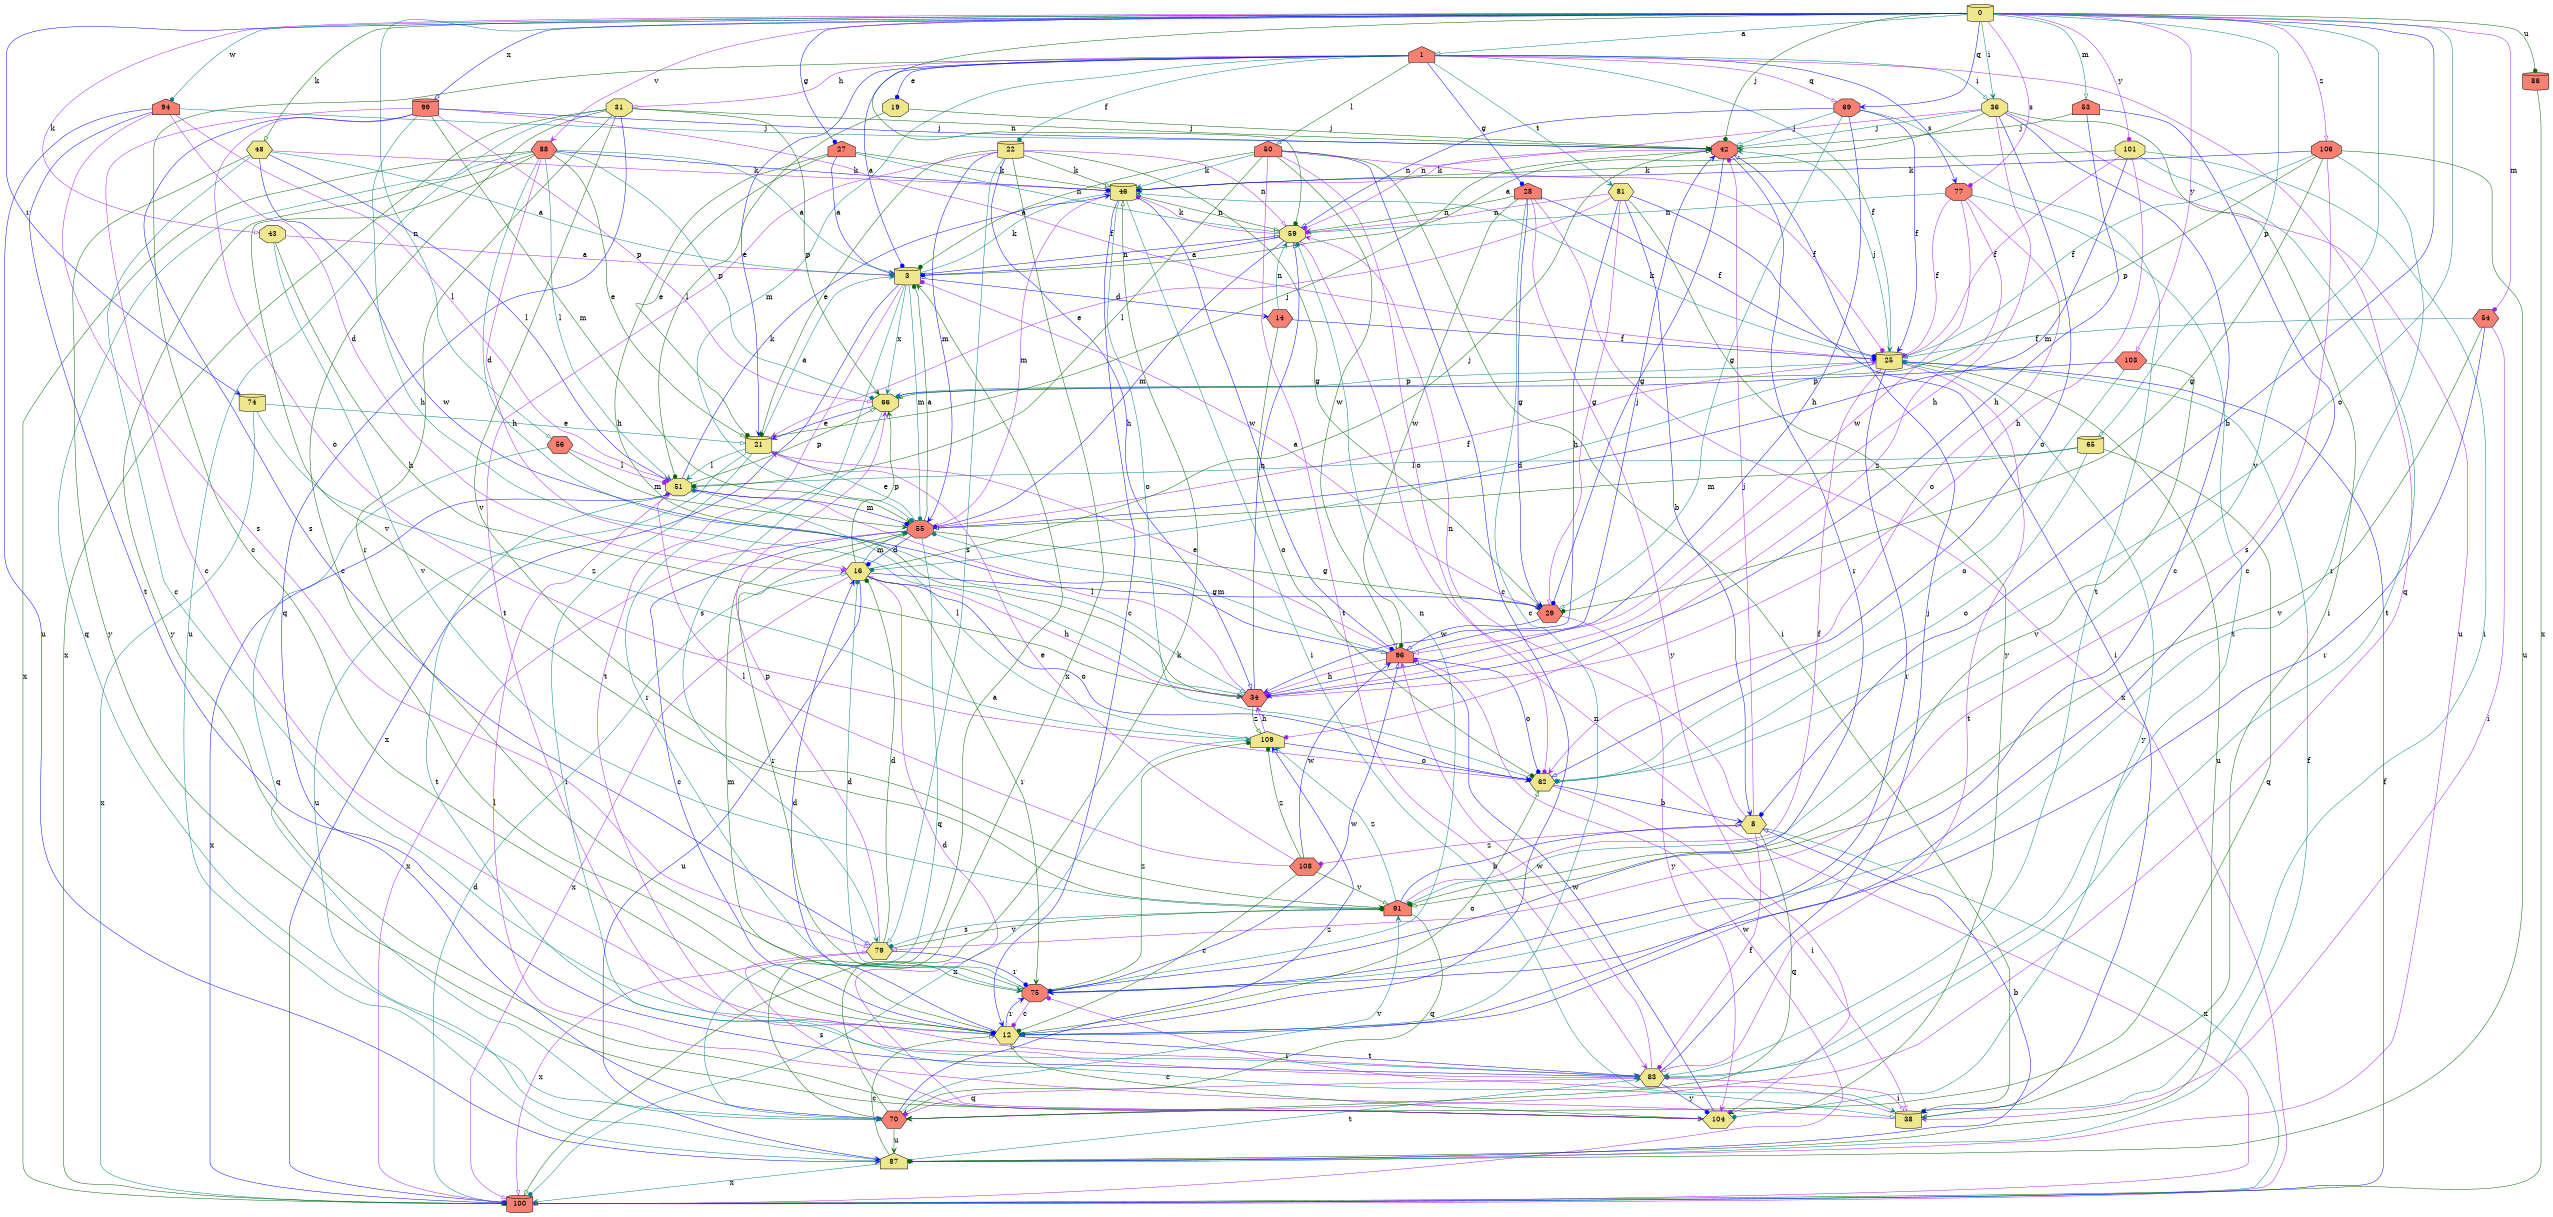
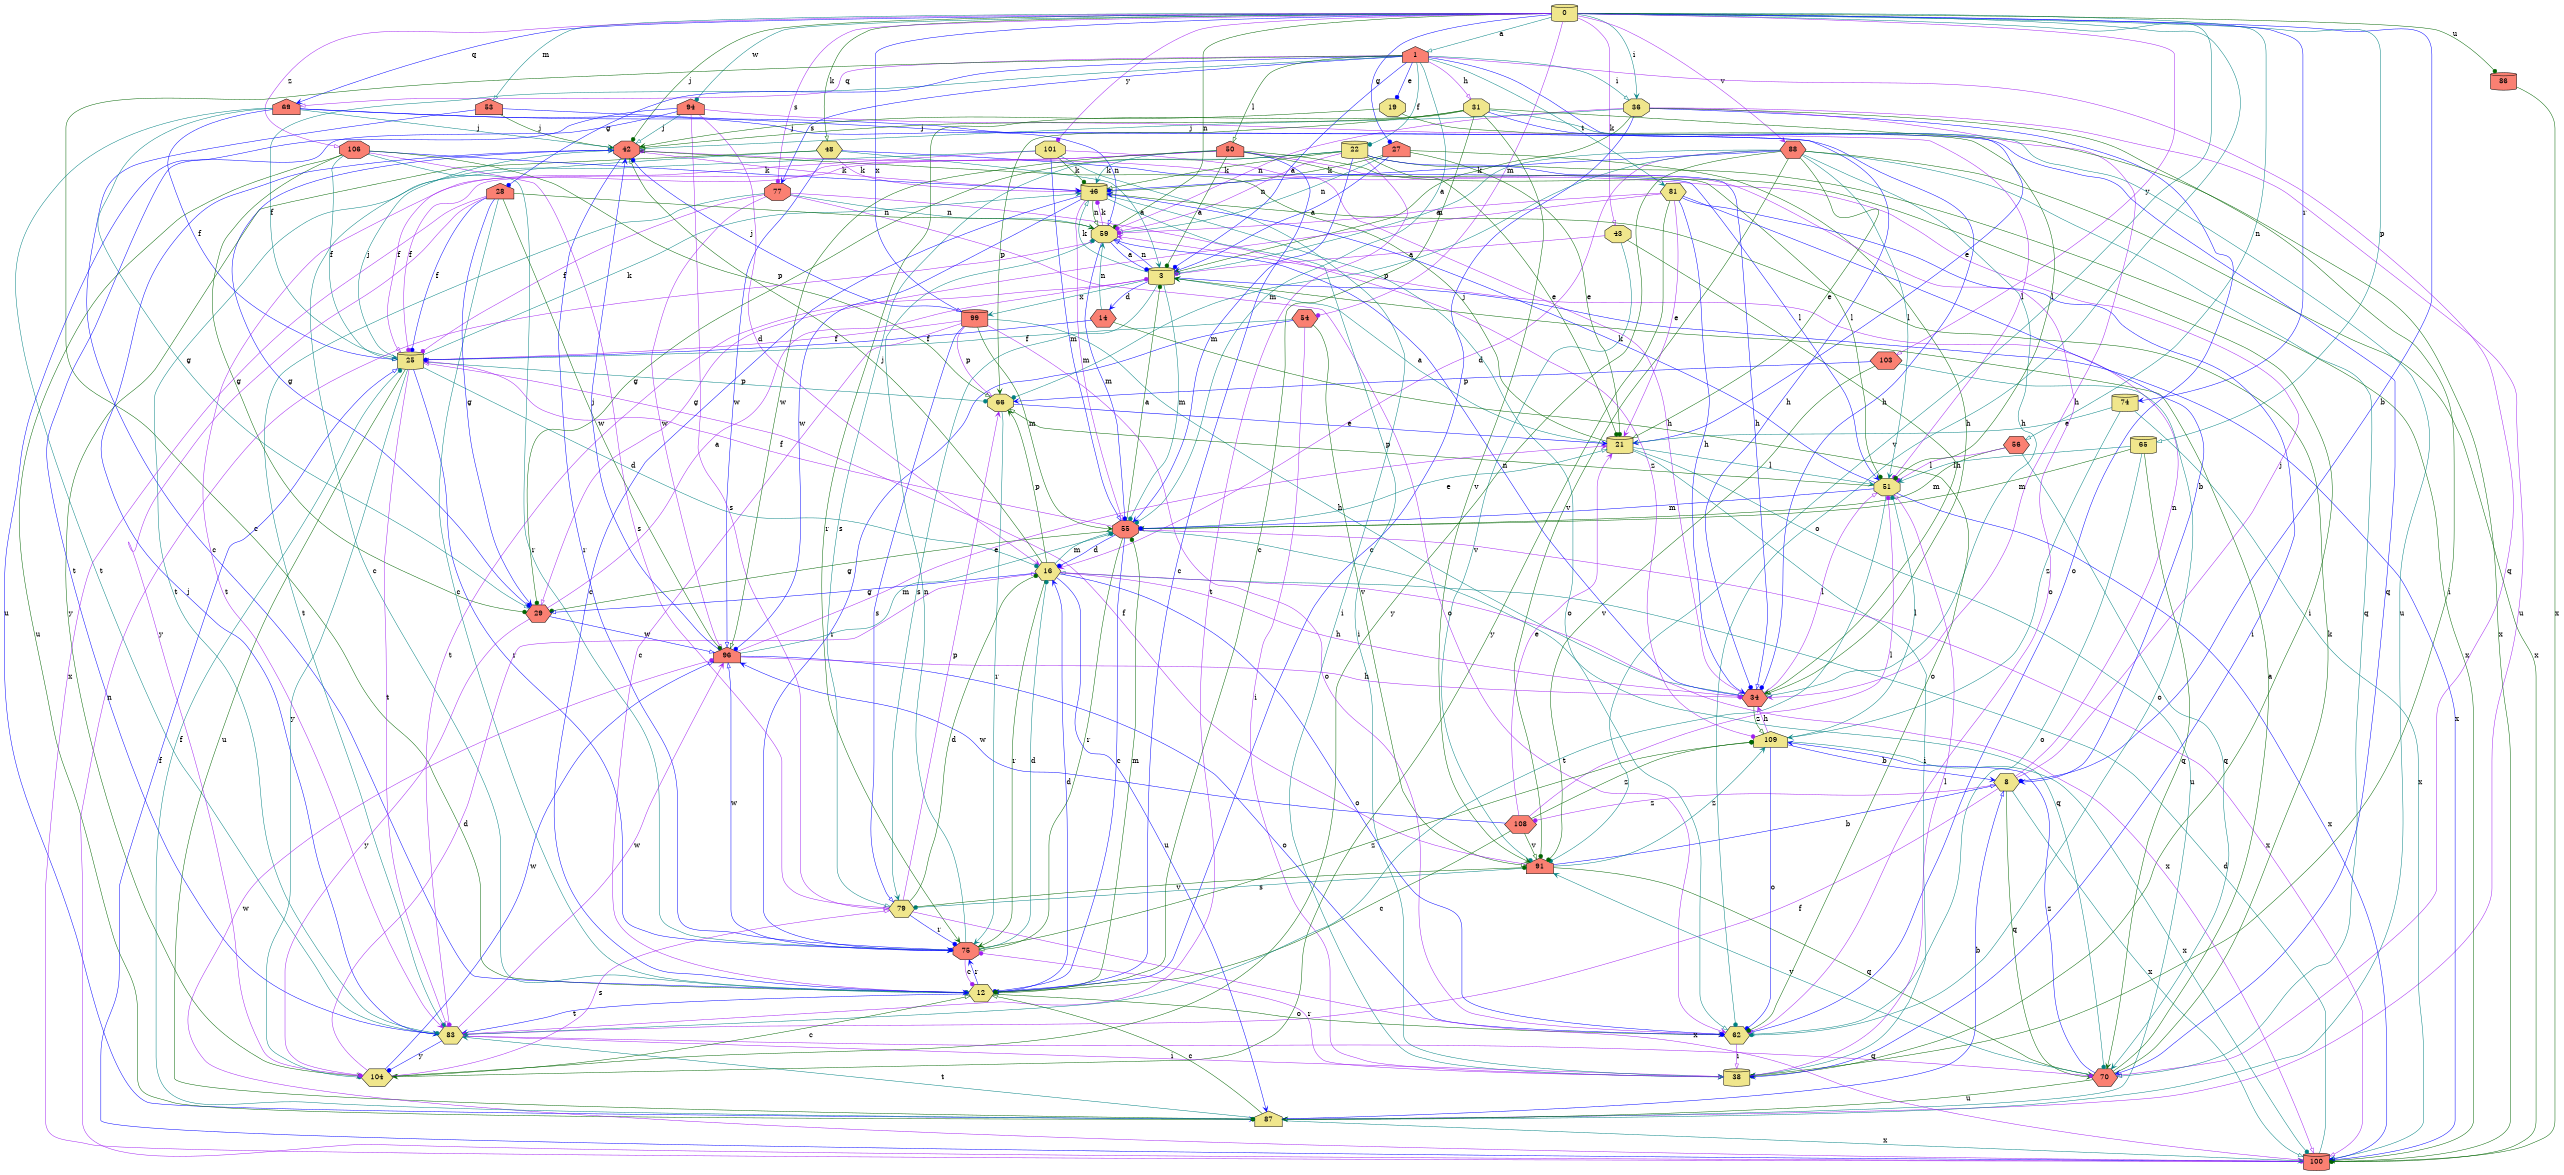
node "69": shape octagon -> house
edge "69" -> "25": arrowhead vee -> onormal
edge "3" -> "66": now "3" -> "99"
edge "62" -> "8": now "109" -> "8"
